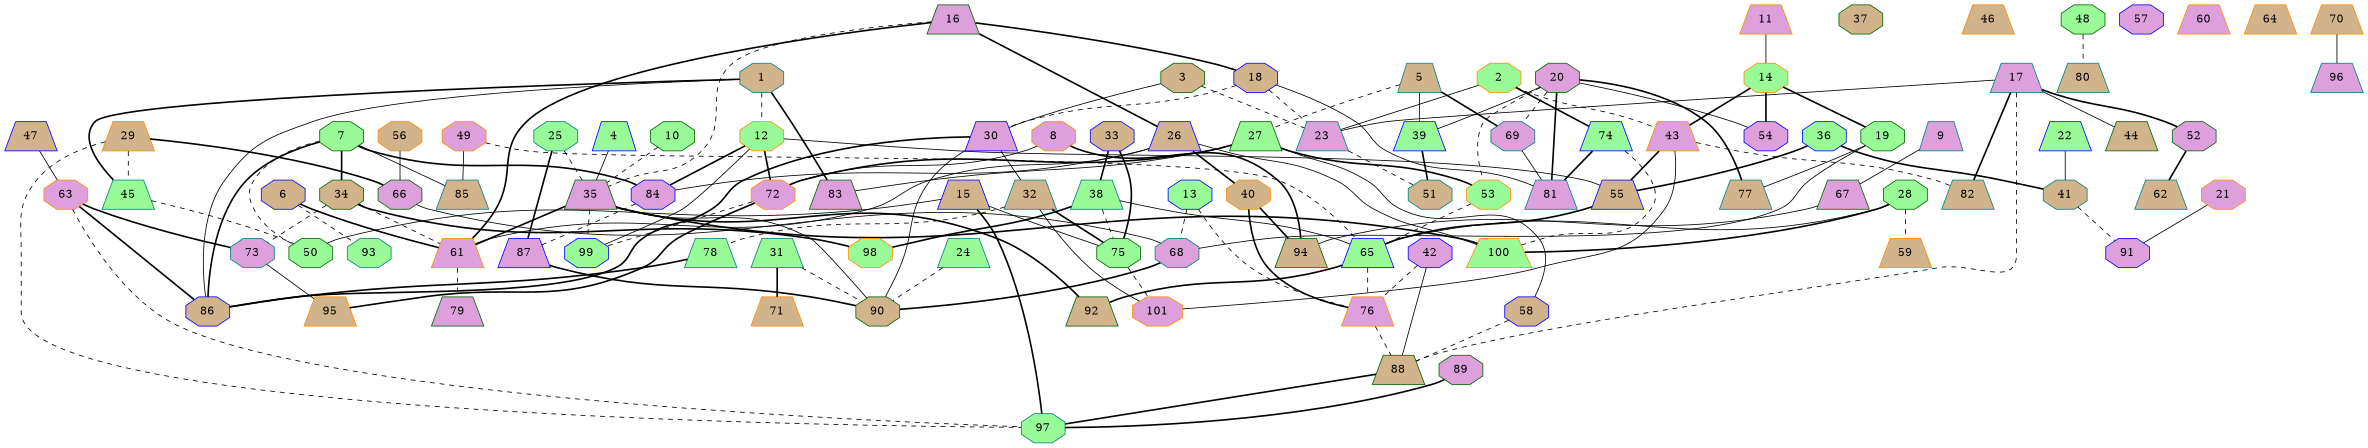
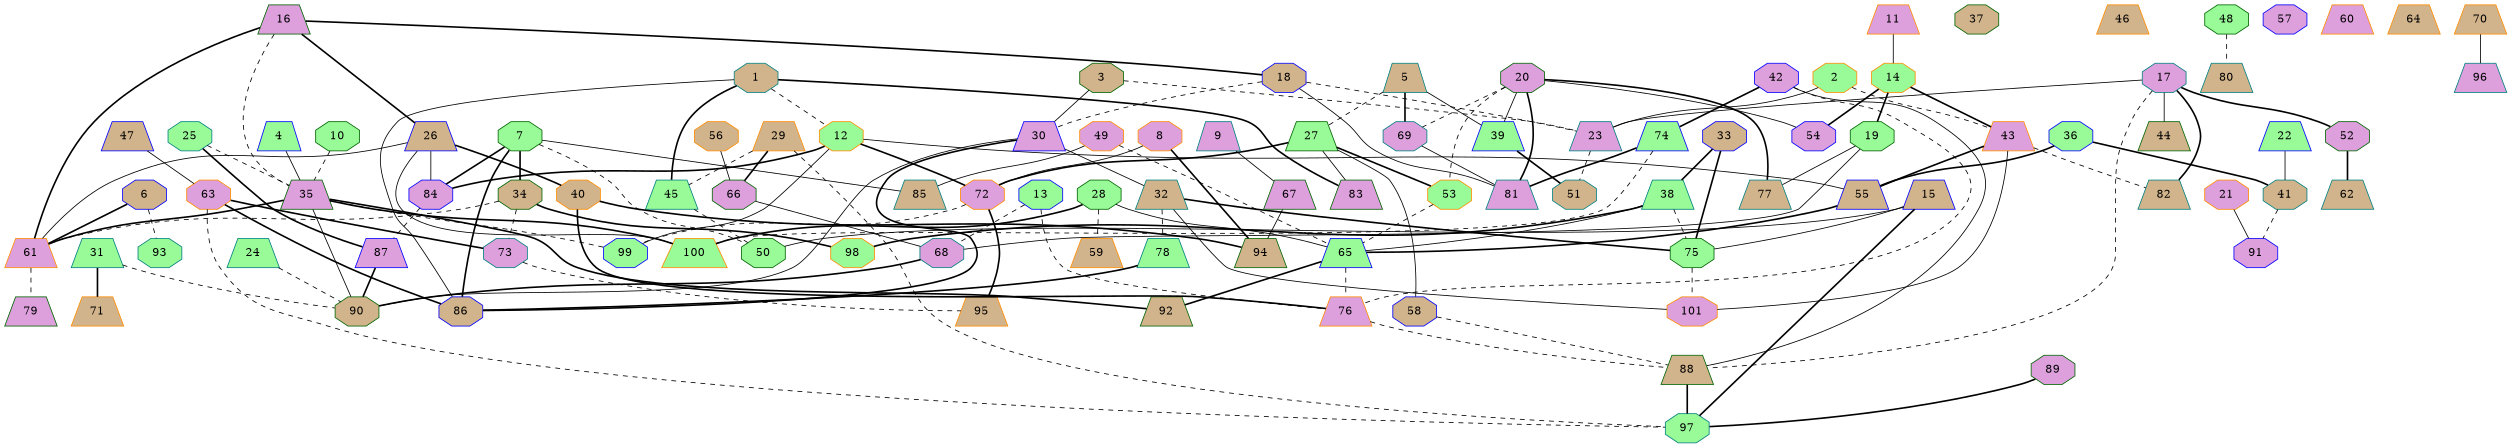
node "17": shape trapezium -> octagon
edge "2" -- "74": now "42" -- "74"
edge "73" -- "95": style solid -> dashed
